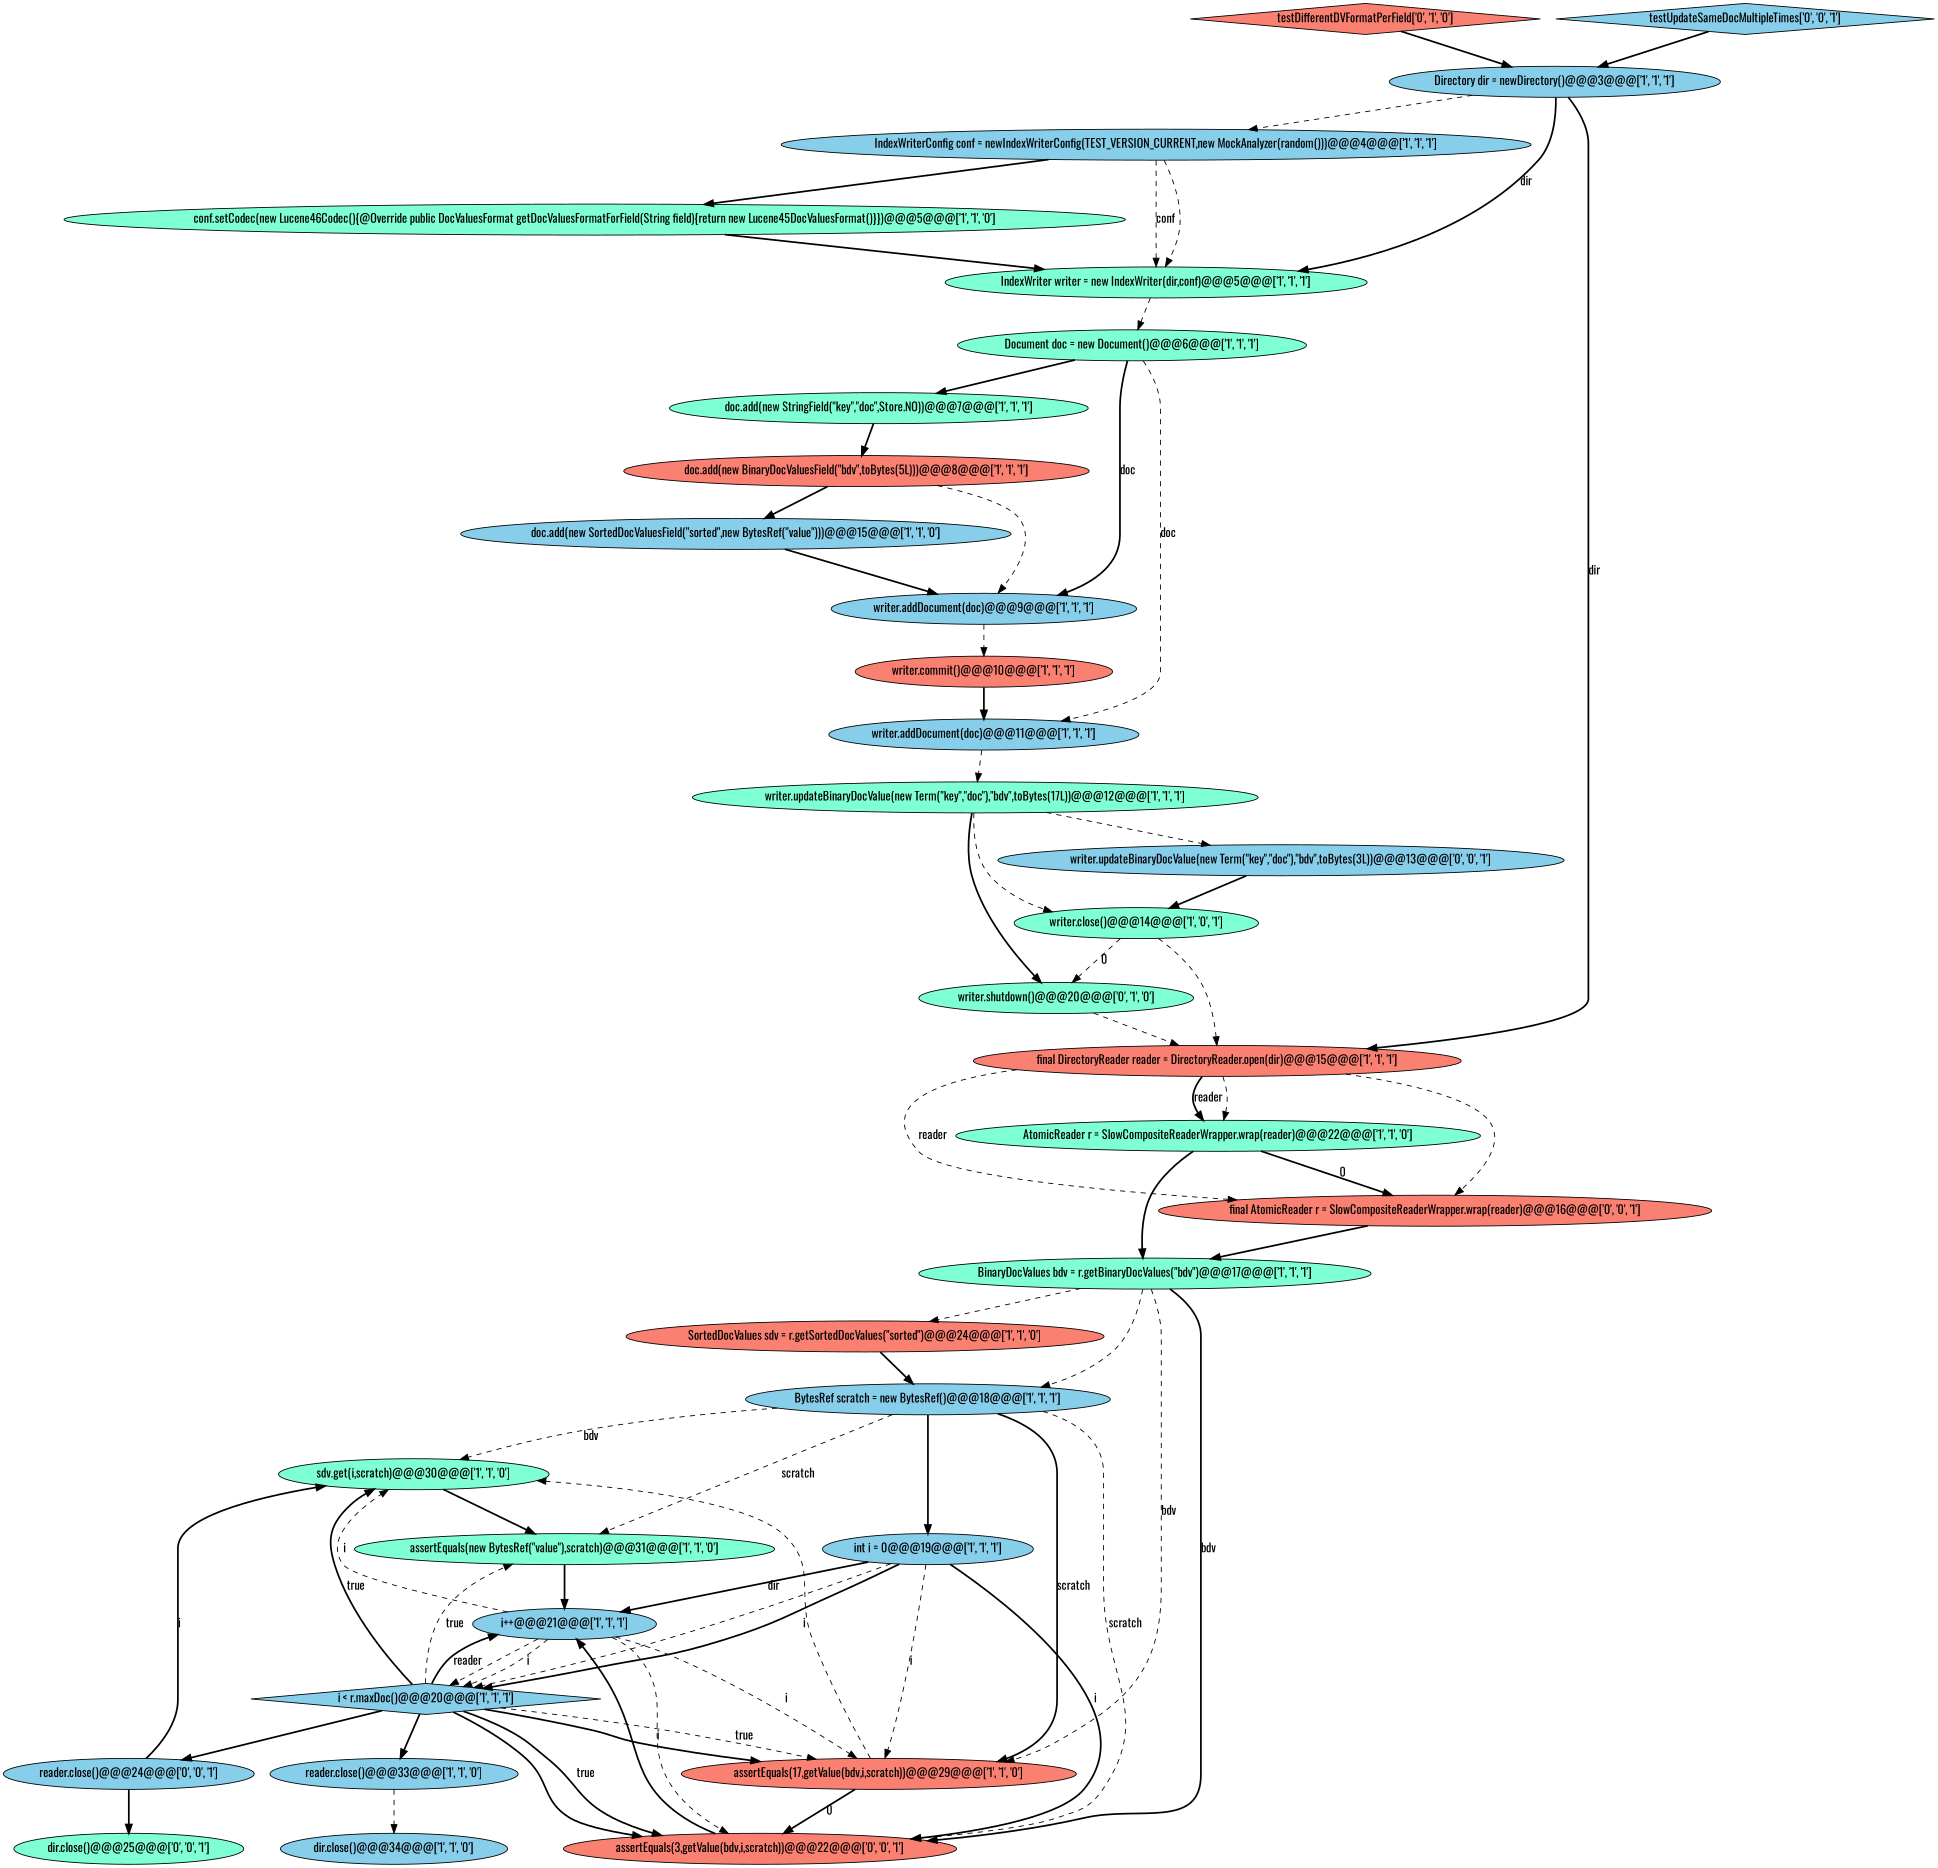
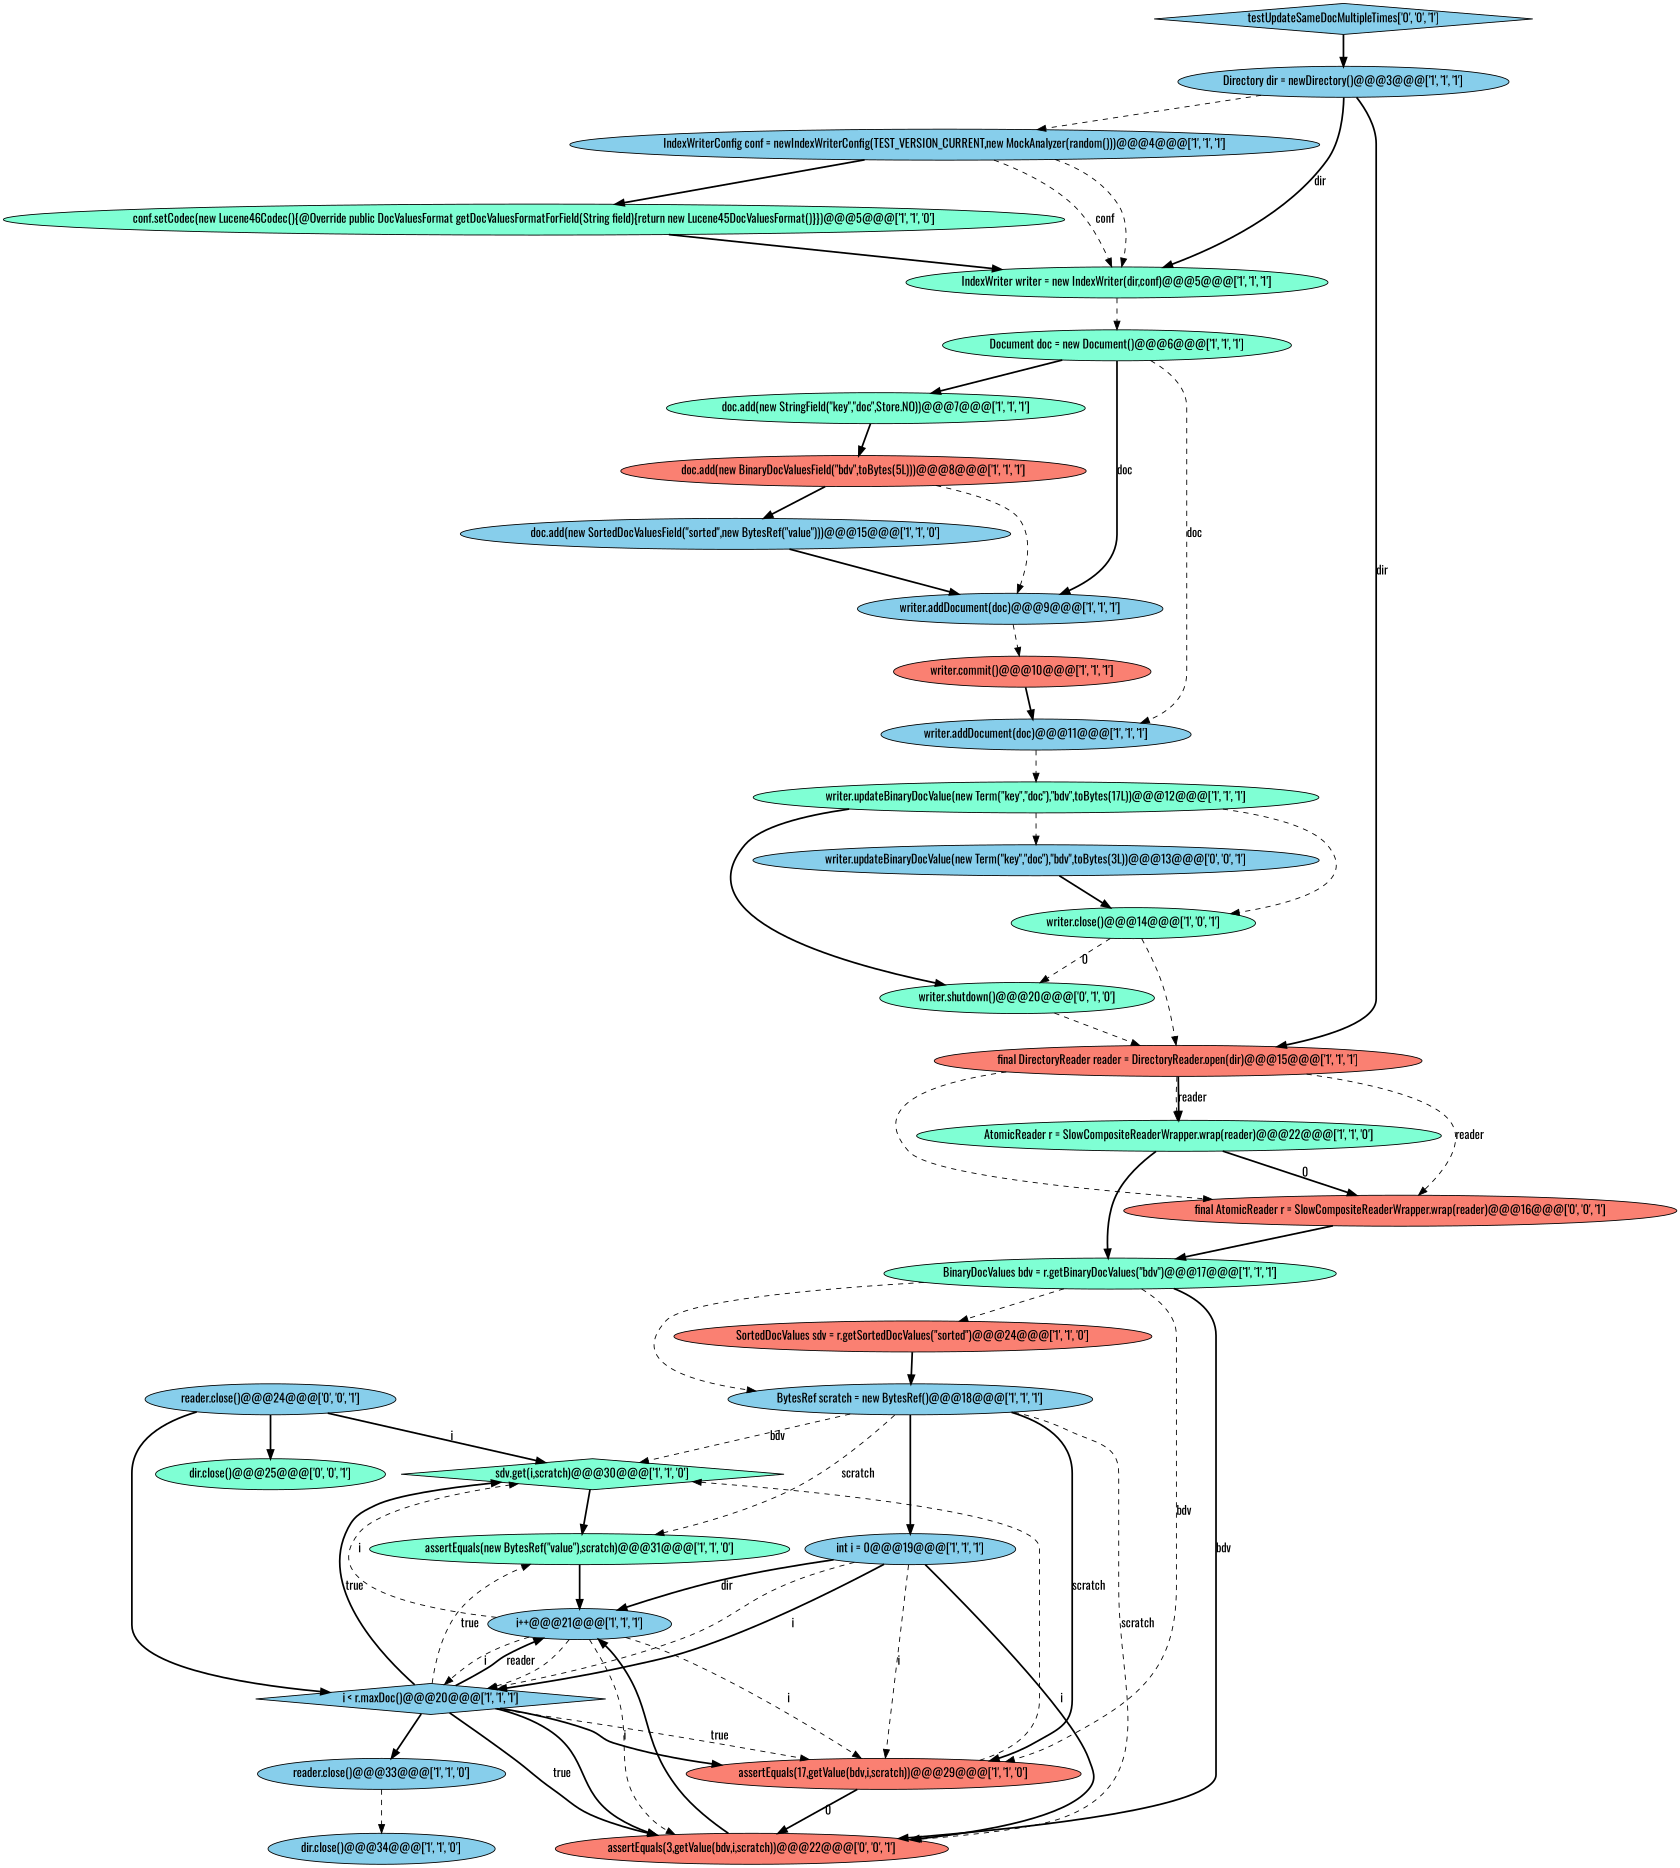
node "testDifferentDVFormatPerField['0', '1', '0']": removed
node "sdv.get(i,scratch)@@@30@@@['1', '1', '0']": shape ellipse -> diamond
edge "i < r.maxDoc()@@@20@@@['1', '1', '1']" -> "reader.close()@@@24@@@['0', '0', '1']": reversed
